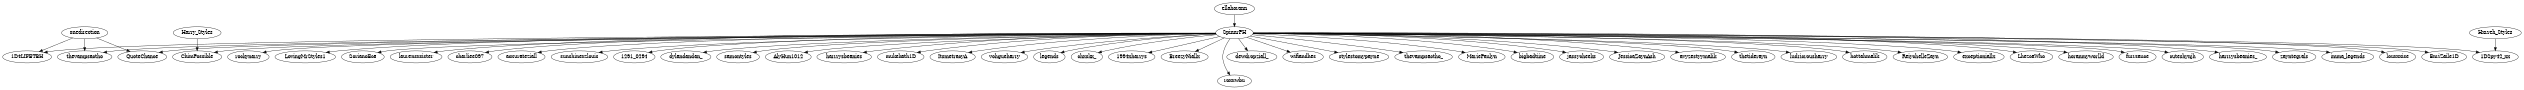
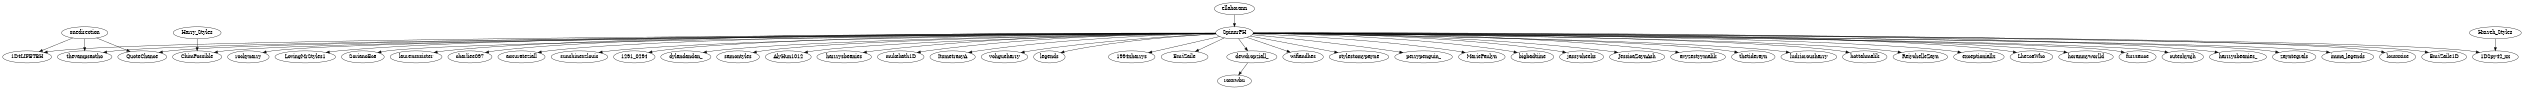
edge "SpinnrPH" -> "roxxwbu": now "dewdropziall_" -> "roxxwbu"
node "chxskx_": removed
node "BreezyNiallx": label "BreezyNiallx" -> "EnriZaile"
node "thevampsactho_": label "thevampsactho_" -> "perrypenguin_"
